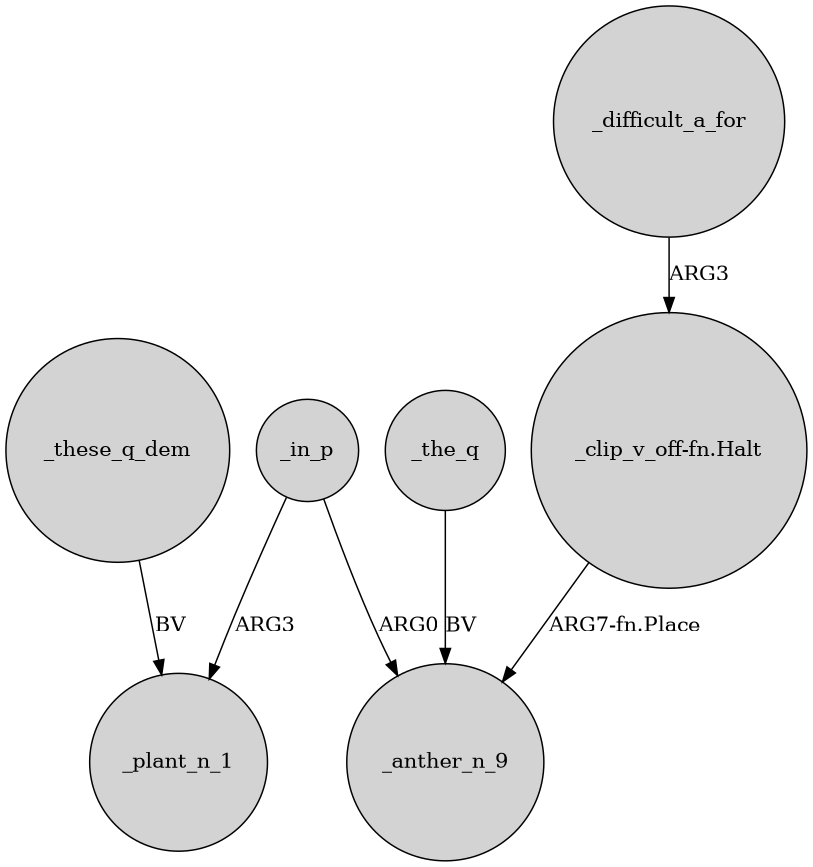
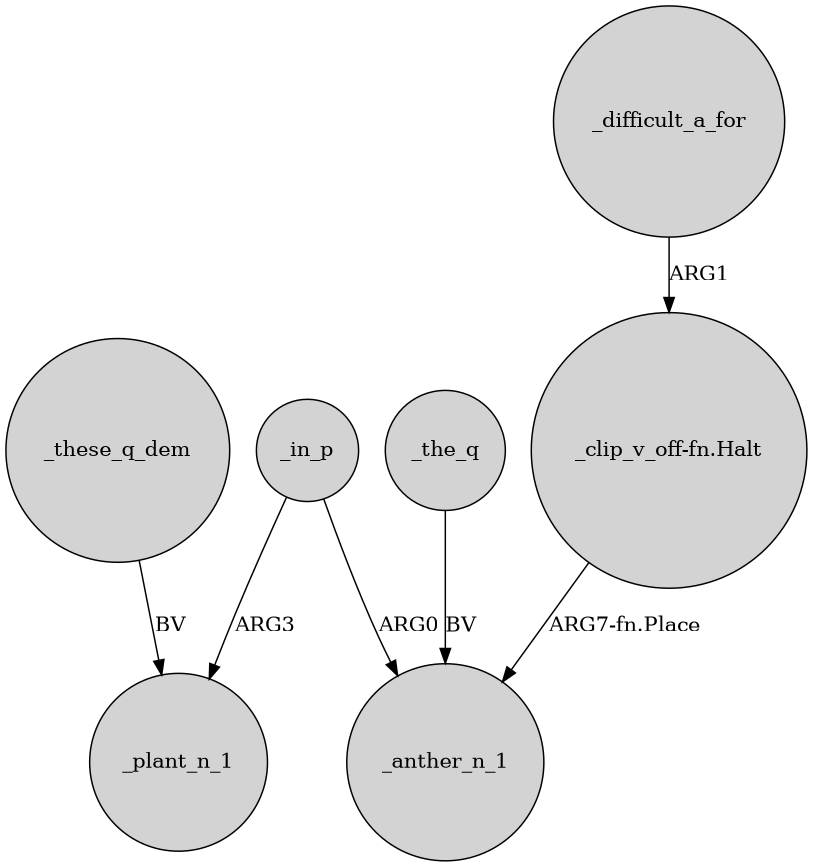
edge "_difficult_a_for" -> "_clip_v_off-fn.Halt": label "ARG3" -> "ARG1"
node "_anther_n_9": label "_anther_n_9" -> "_anther_n_1"
